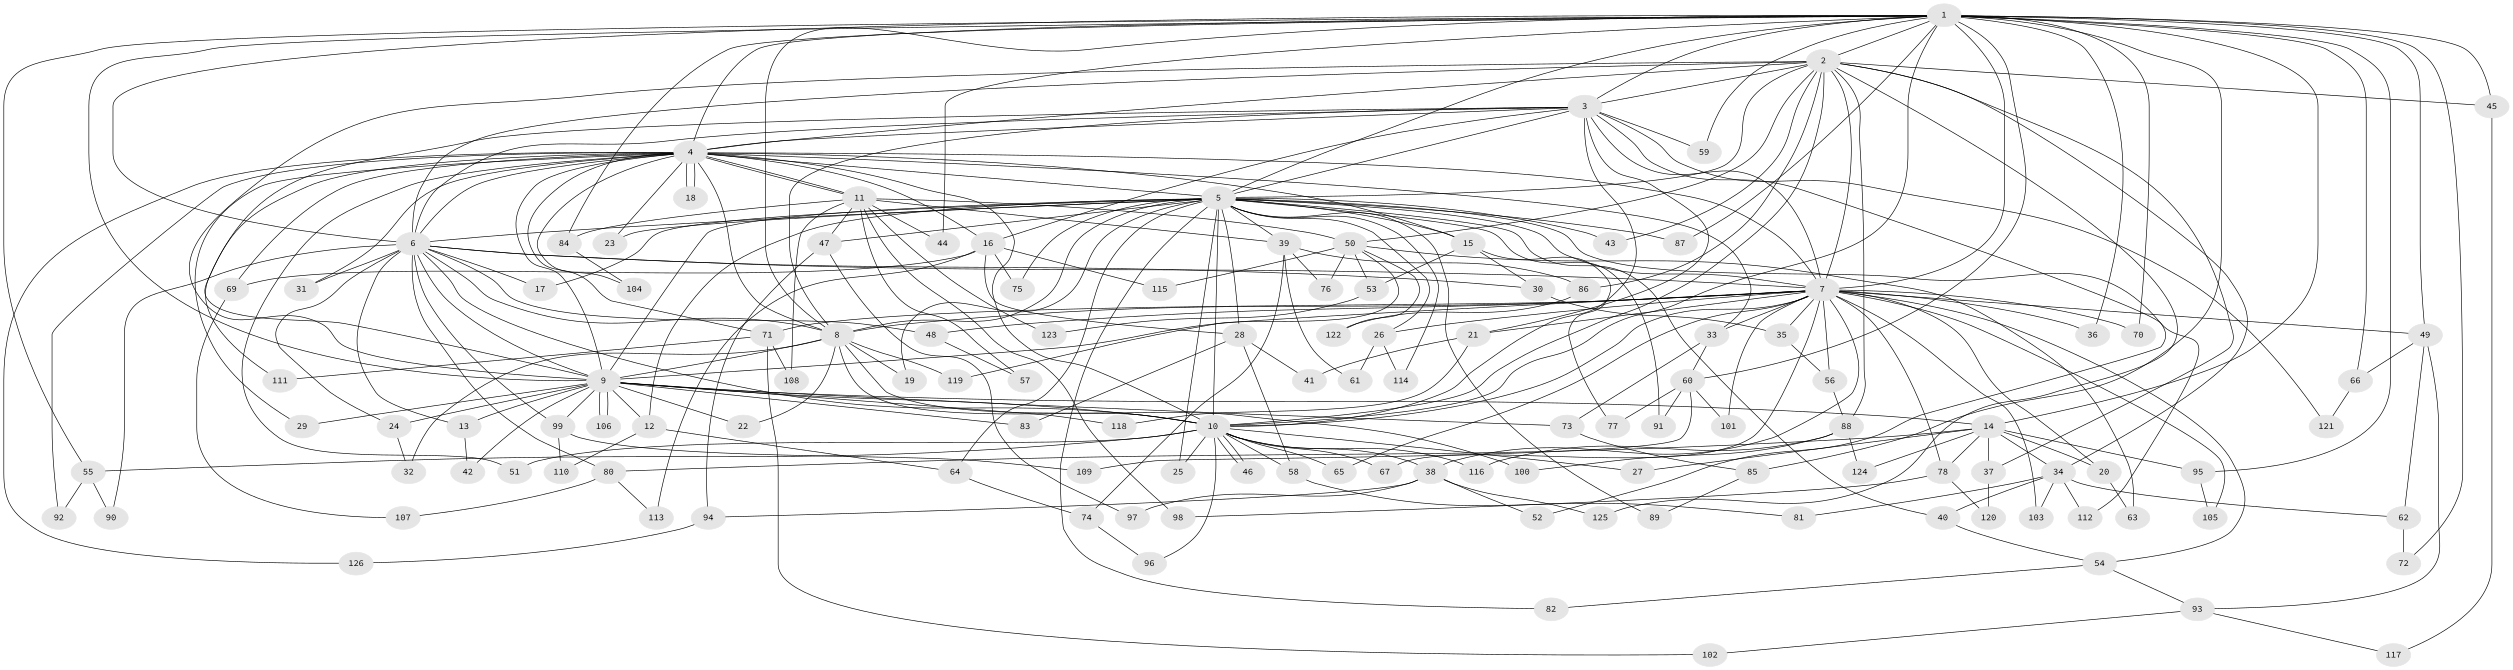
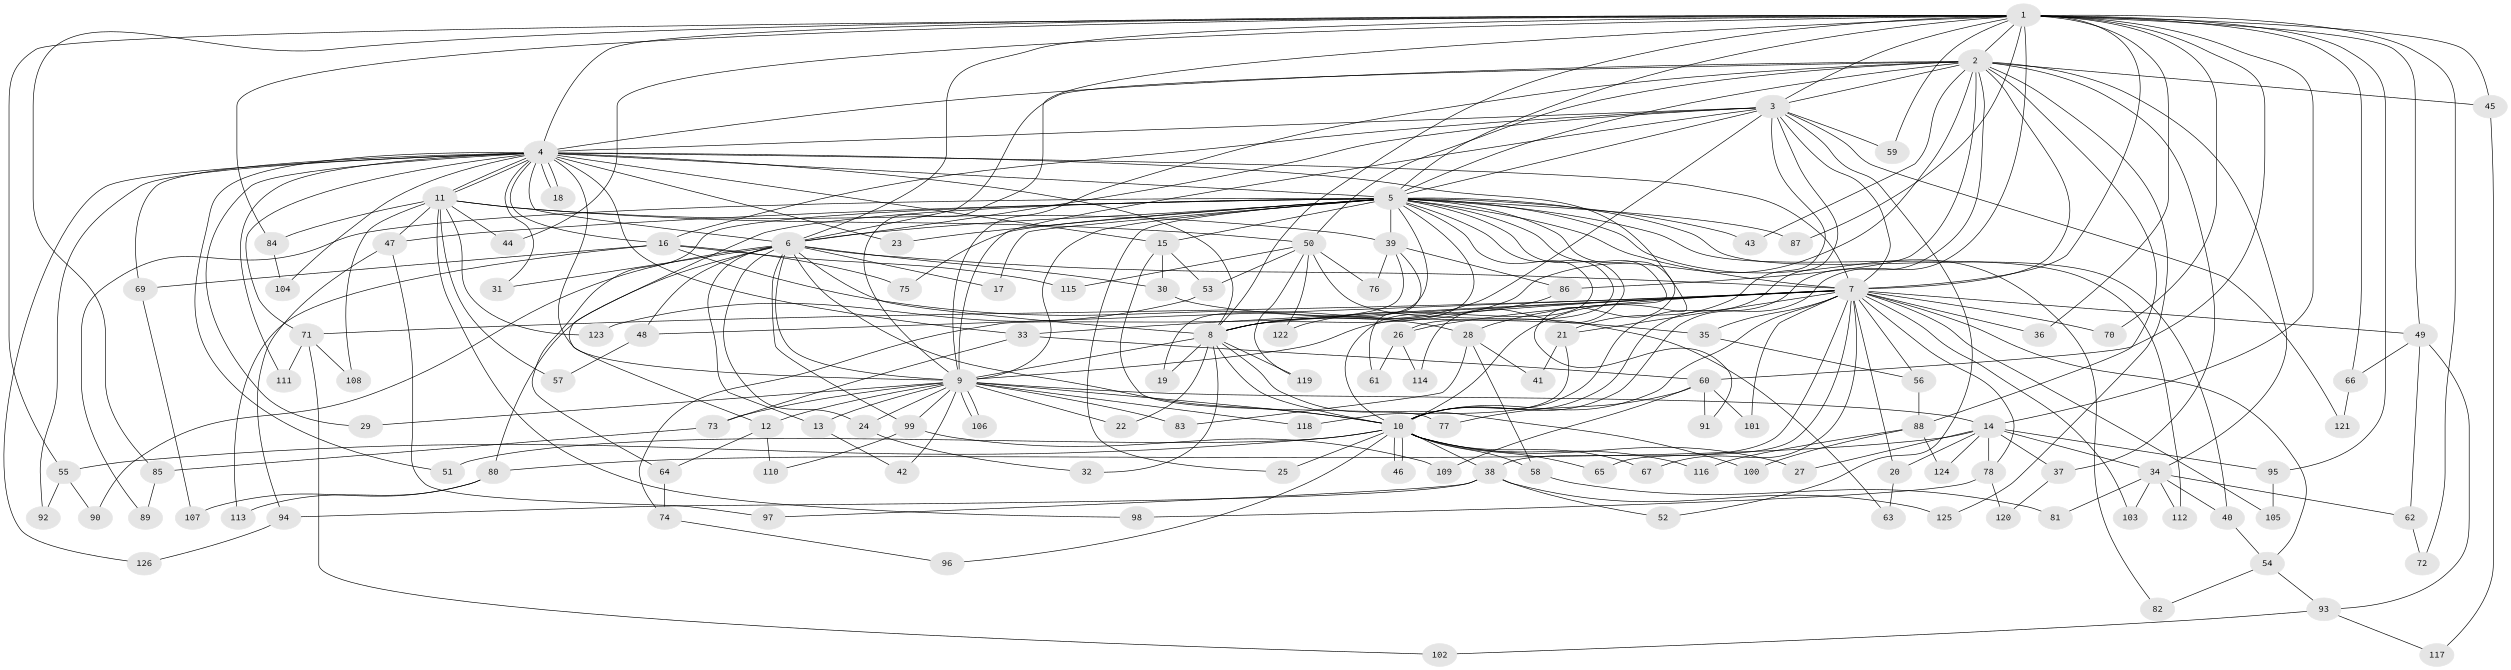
edge "2" -- "8": added
